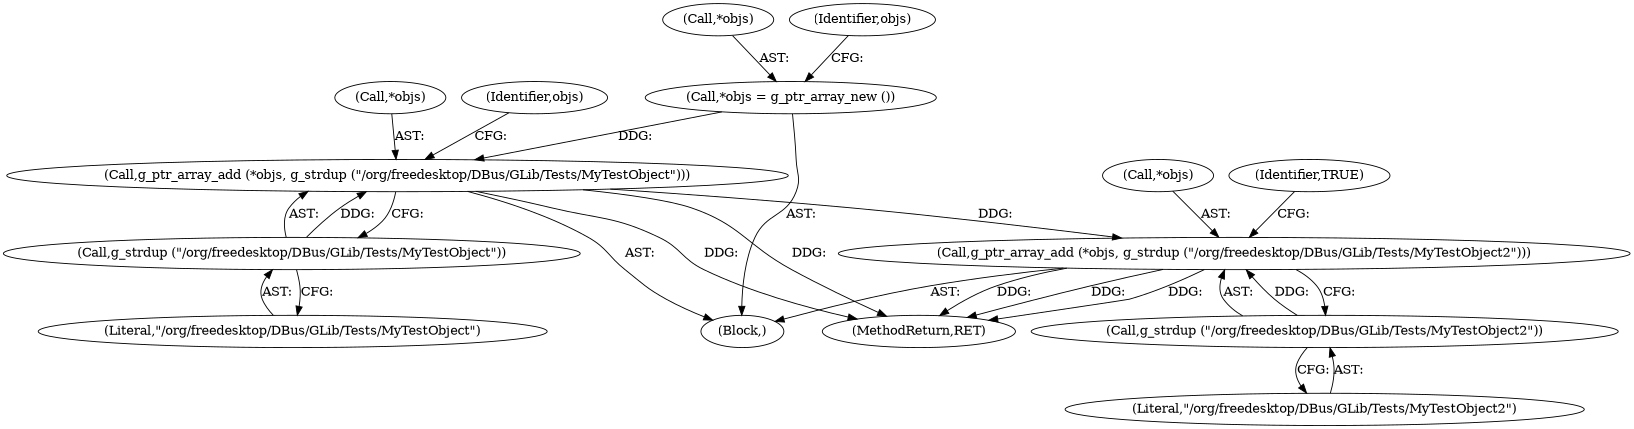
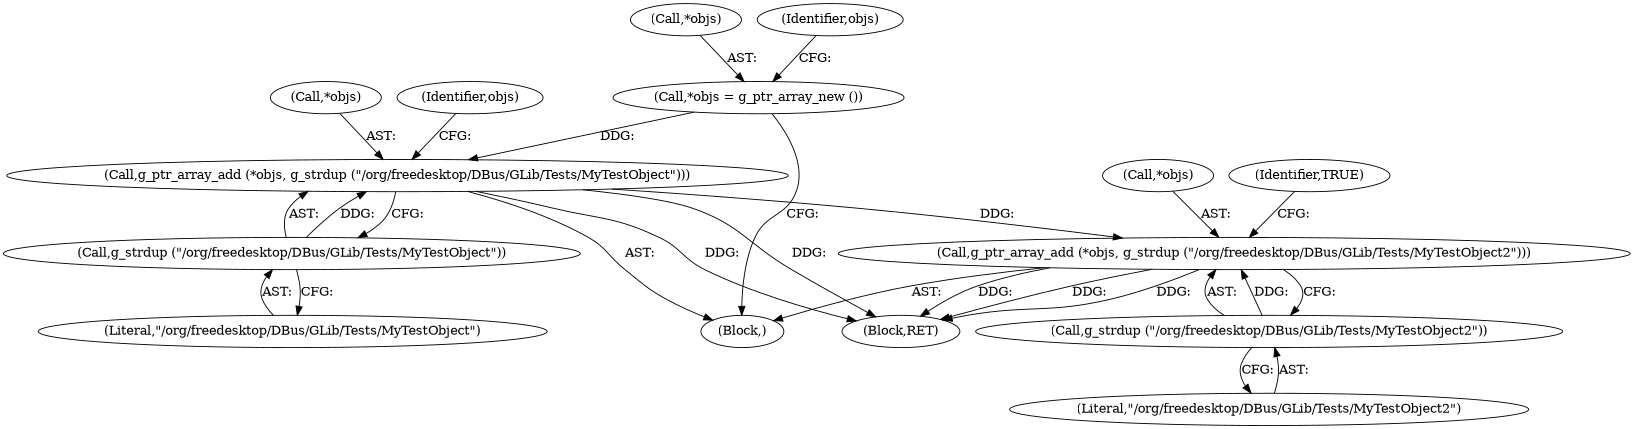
edge "(Call,*objs = g_ptr_array_new ())" -> "(Block,)": label "AST: " -> "CFG: "
node "(MethodReturn,RET)": label "(MethodReturn,RET)" -> "(Block,RET)"
